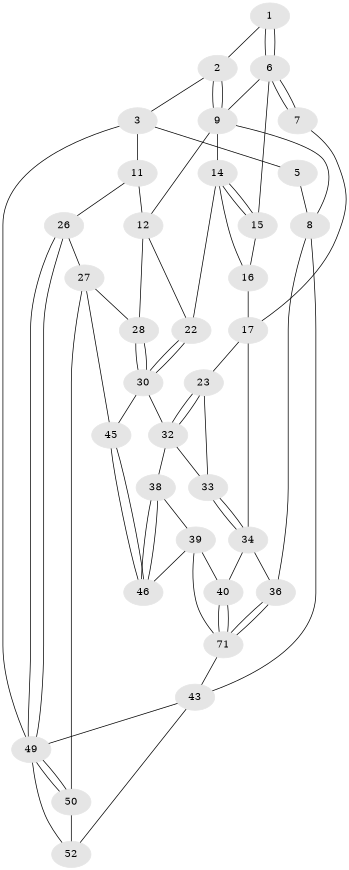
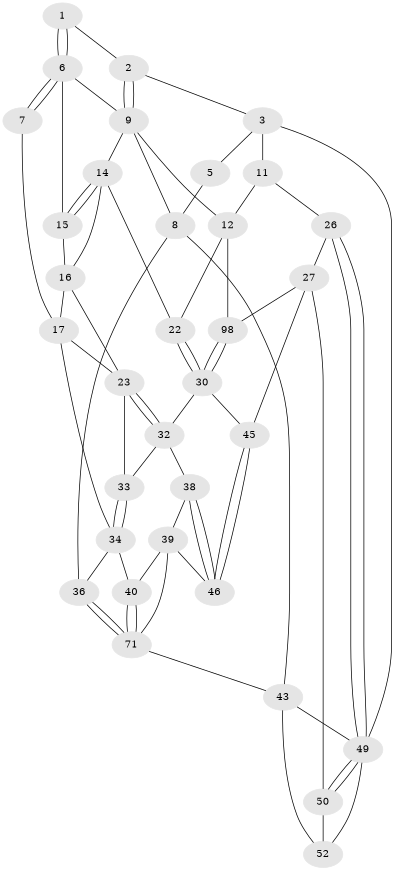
edge "16" -- "23": added
node "28": label "28" -> "98"
